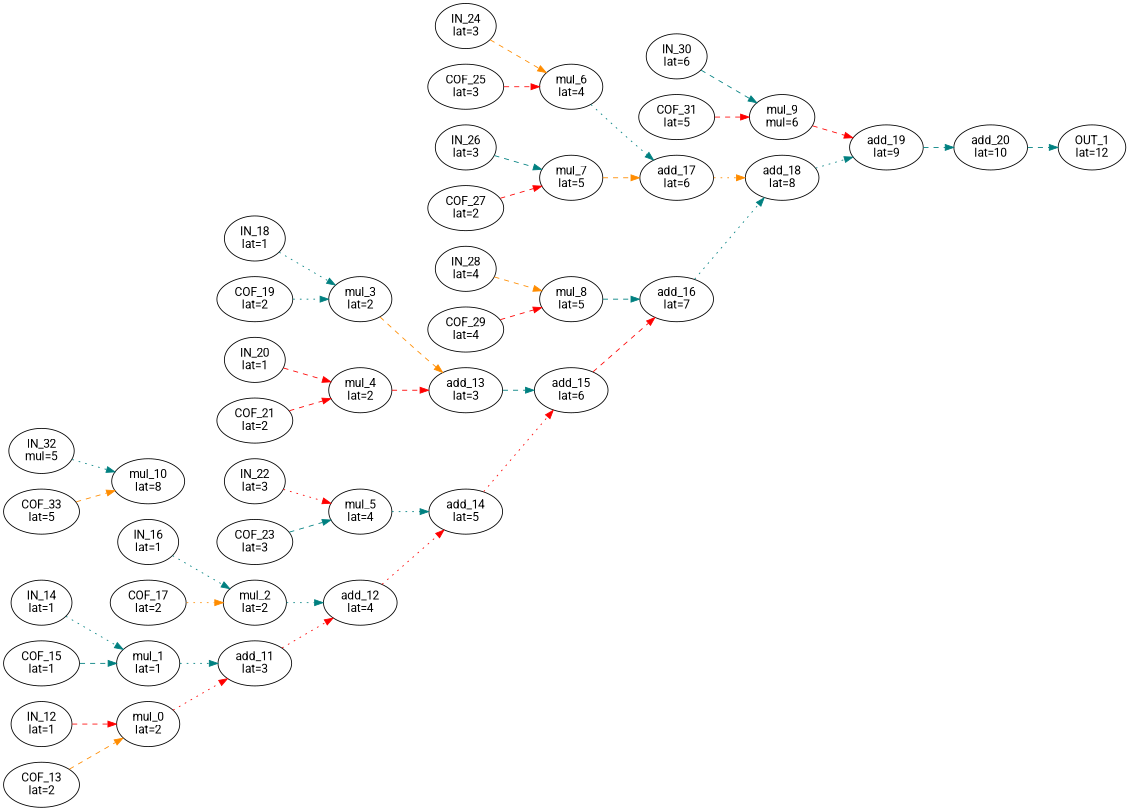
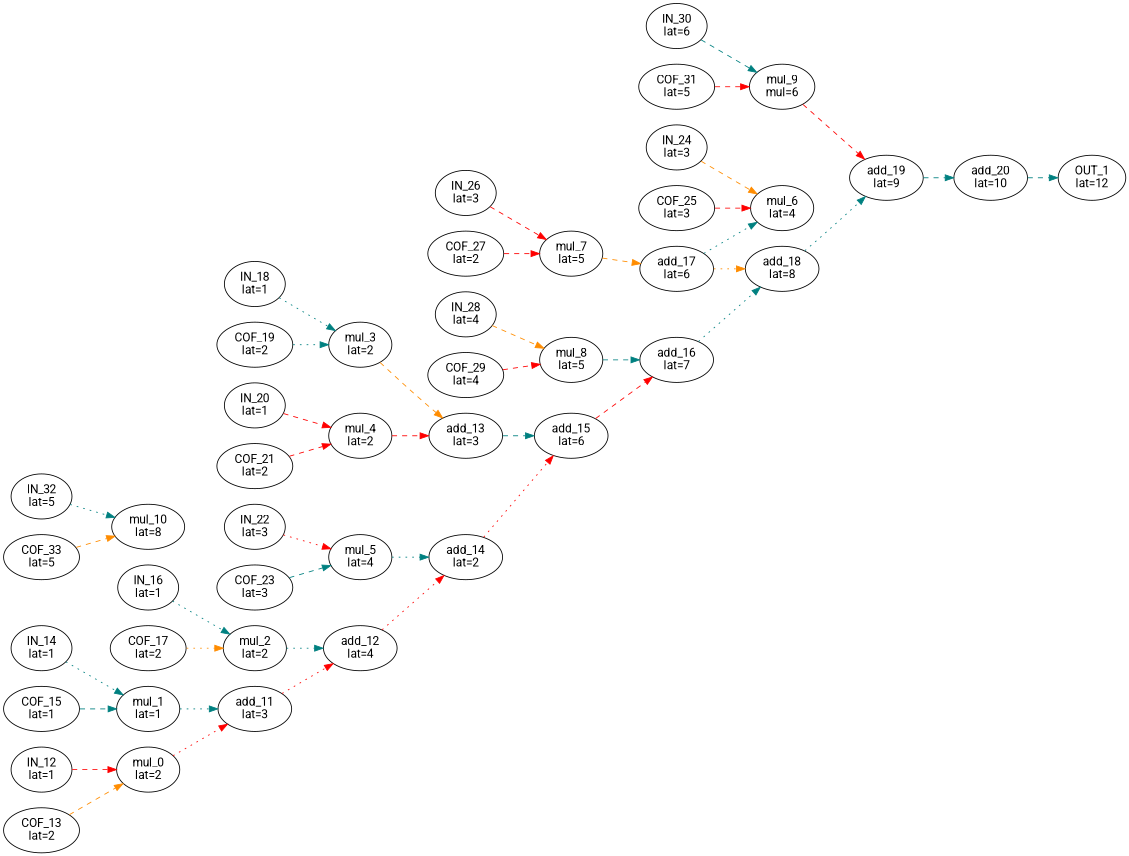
edge "mul_6 lat=4" -> "add_17 lat=6": reversed
edge "IN_26 lat=3" -> "mul_7 lat=5": color teal -> red
node "IN_32 mul=5": label "IN_32 mul=5" -> "IN_32 lat=5"
node "add_14 lat=5": label "add_14 lat=5" -> "add_14 lat=2"
